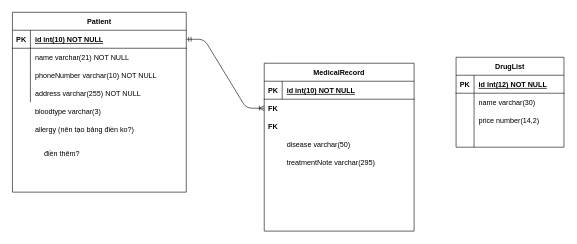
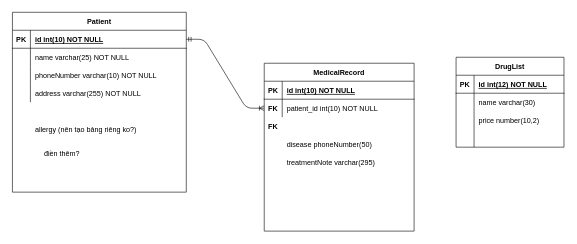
node "name varchar(21) NOT NULL": label "name varchar(21) NOT NULL" -> "name varchar(25) NOT NULL"
node "patient_id int(10) NOT NULL": added
node "bloodtype varchar(3)": removed
node "price number(14,2)": label "price number(14,2)" -> "price number(10,2)"
node "allergy (nên tạo bảng điền ko?)": label "allergy (nên tạo bảng điền ko?)" -> "allergy (nên tạo bảng riêng ko?)"
node "disease varchar(50)": label "disease varchar(50)" -> "disease phoneNumber(50)"
